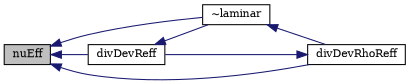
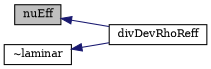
edge "~laminar" -> "nuEff": removed
node "divDevReff": removed
